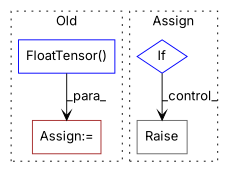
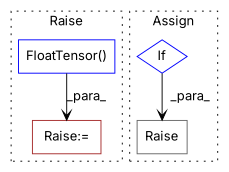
cluster "Old": label "Old" -> "Raise"
edge "If" -> "Raise": label "_control_" -> "_para_"
node "Assign:=": label "Assign:=" -> "Raise:="
